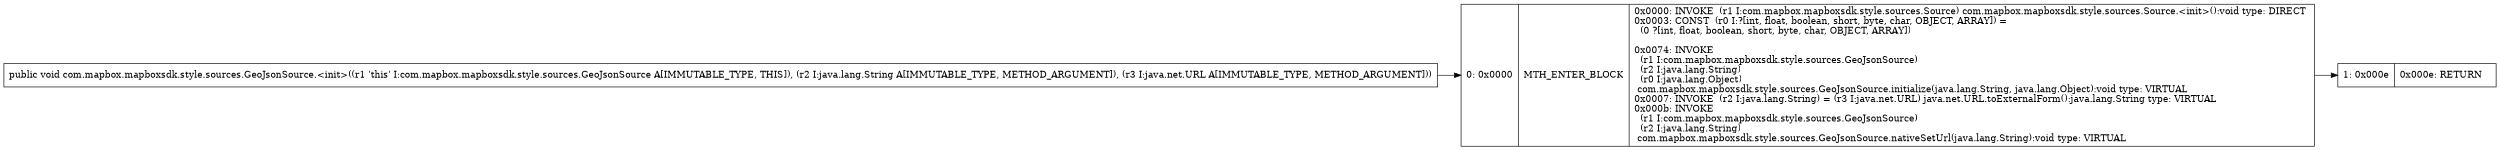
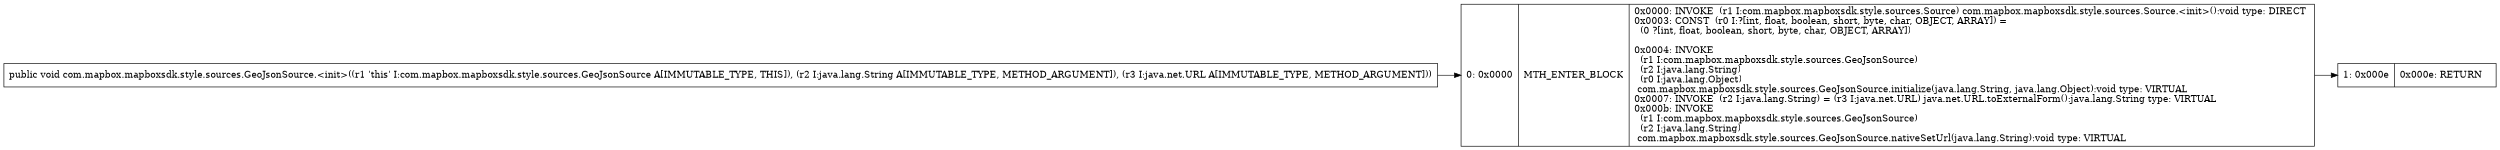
node "0: 0x0000": text "0x0074: INVOKE" -> "0x0004: INVOKE"
